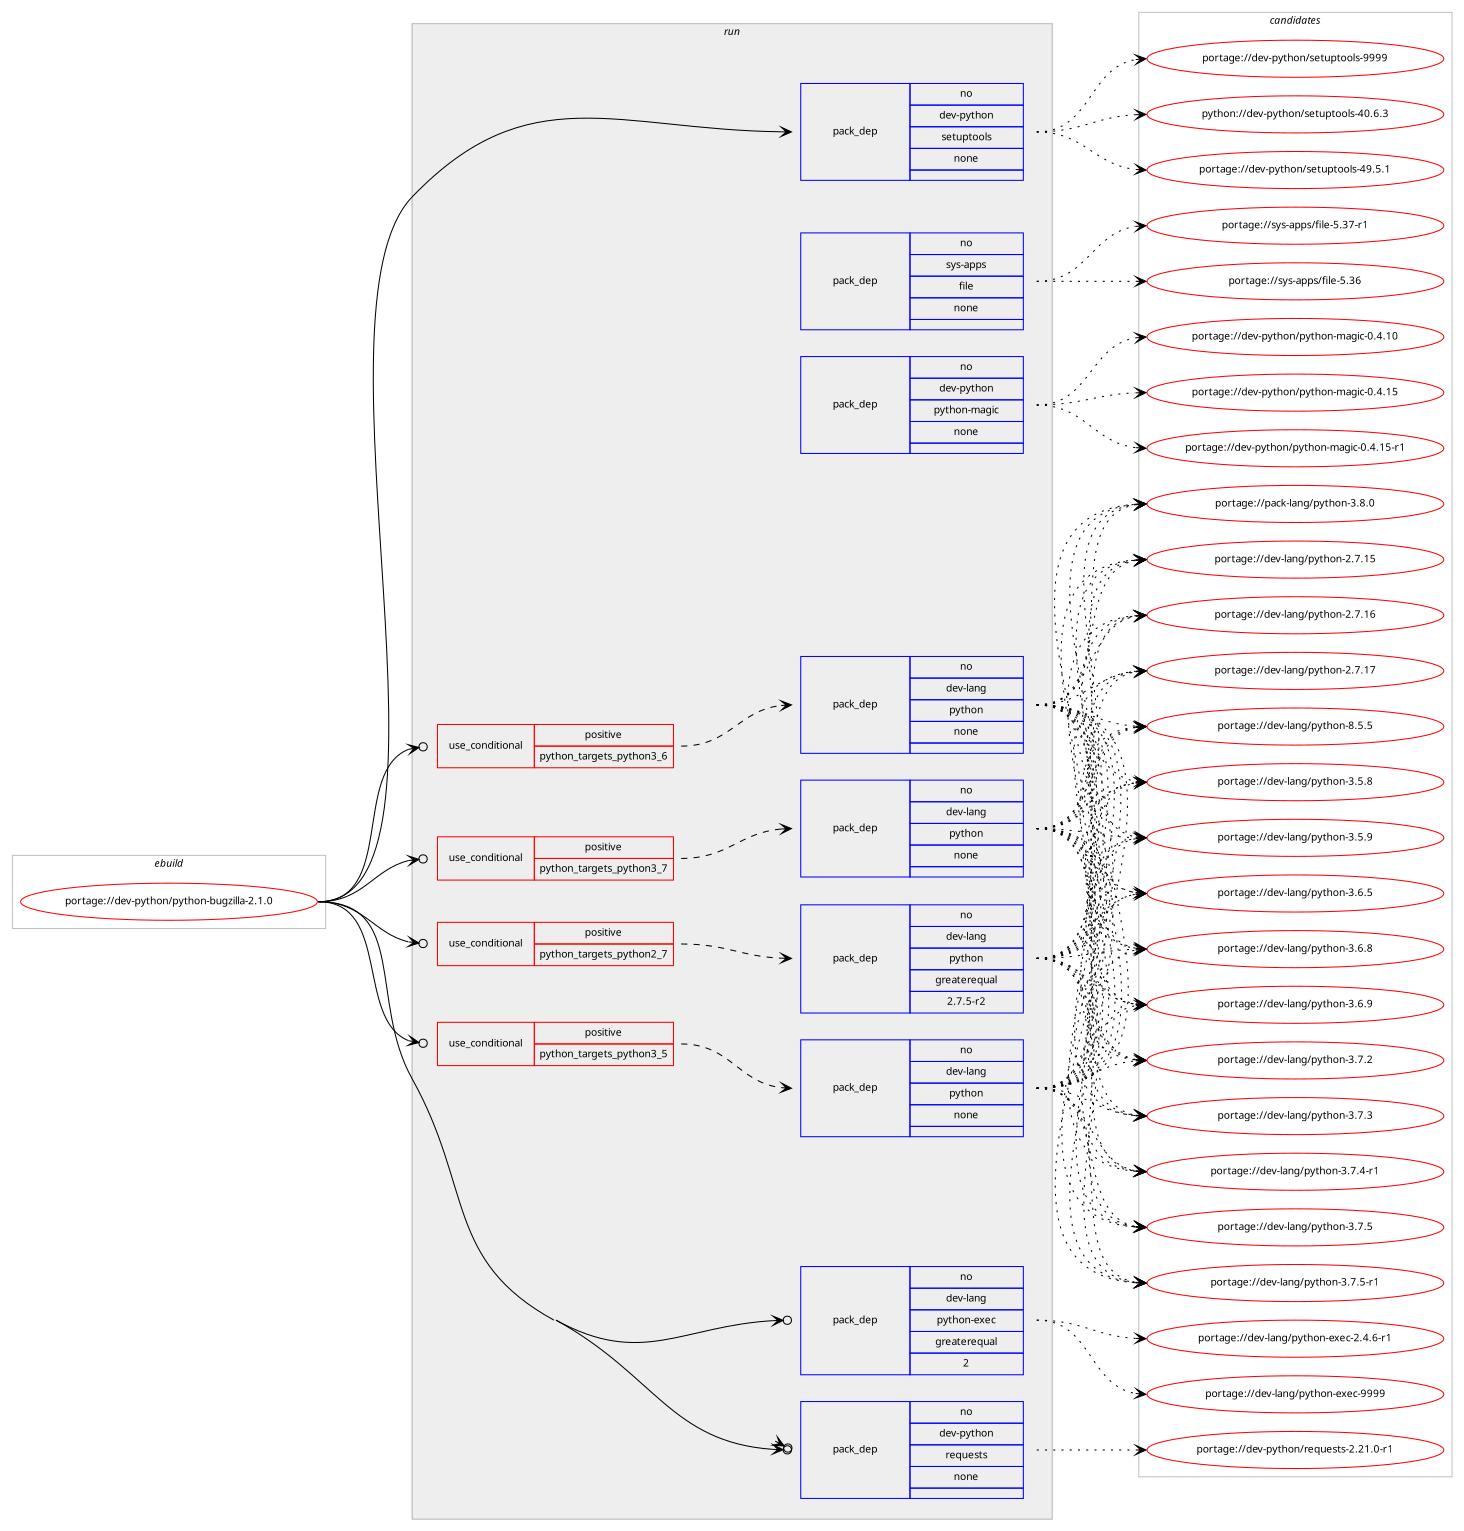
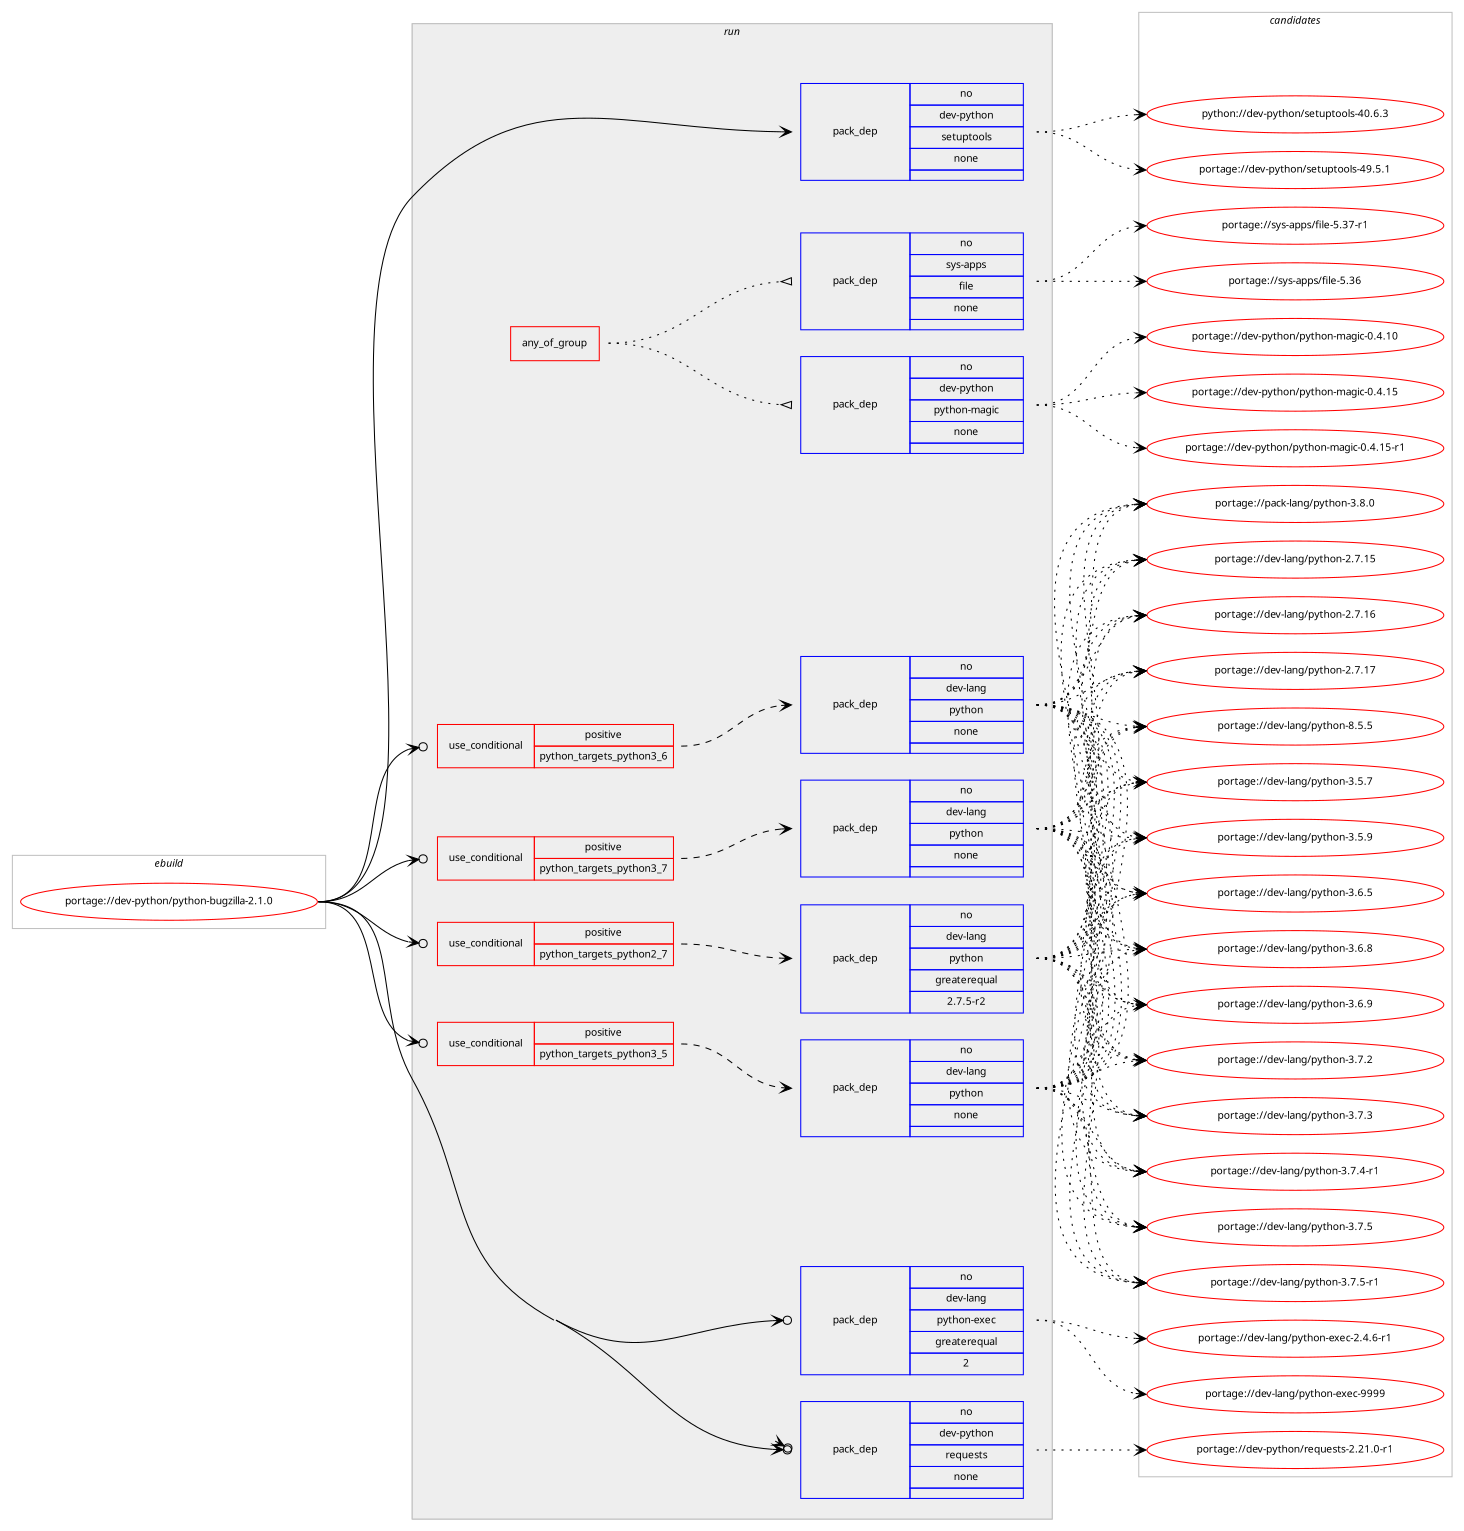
node "portage://dev-python/setuptools-9999": removed
node "any_of_group": added
node "portage://dev-lang/python-3.5.8": label "portage://dev-lang/python-3.5.8" -> "portage://dev-lang/python-3.5.7"
